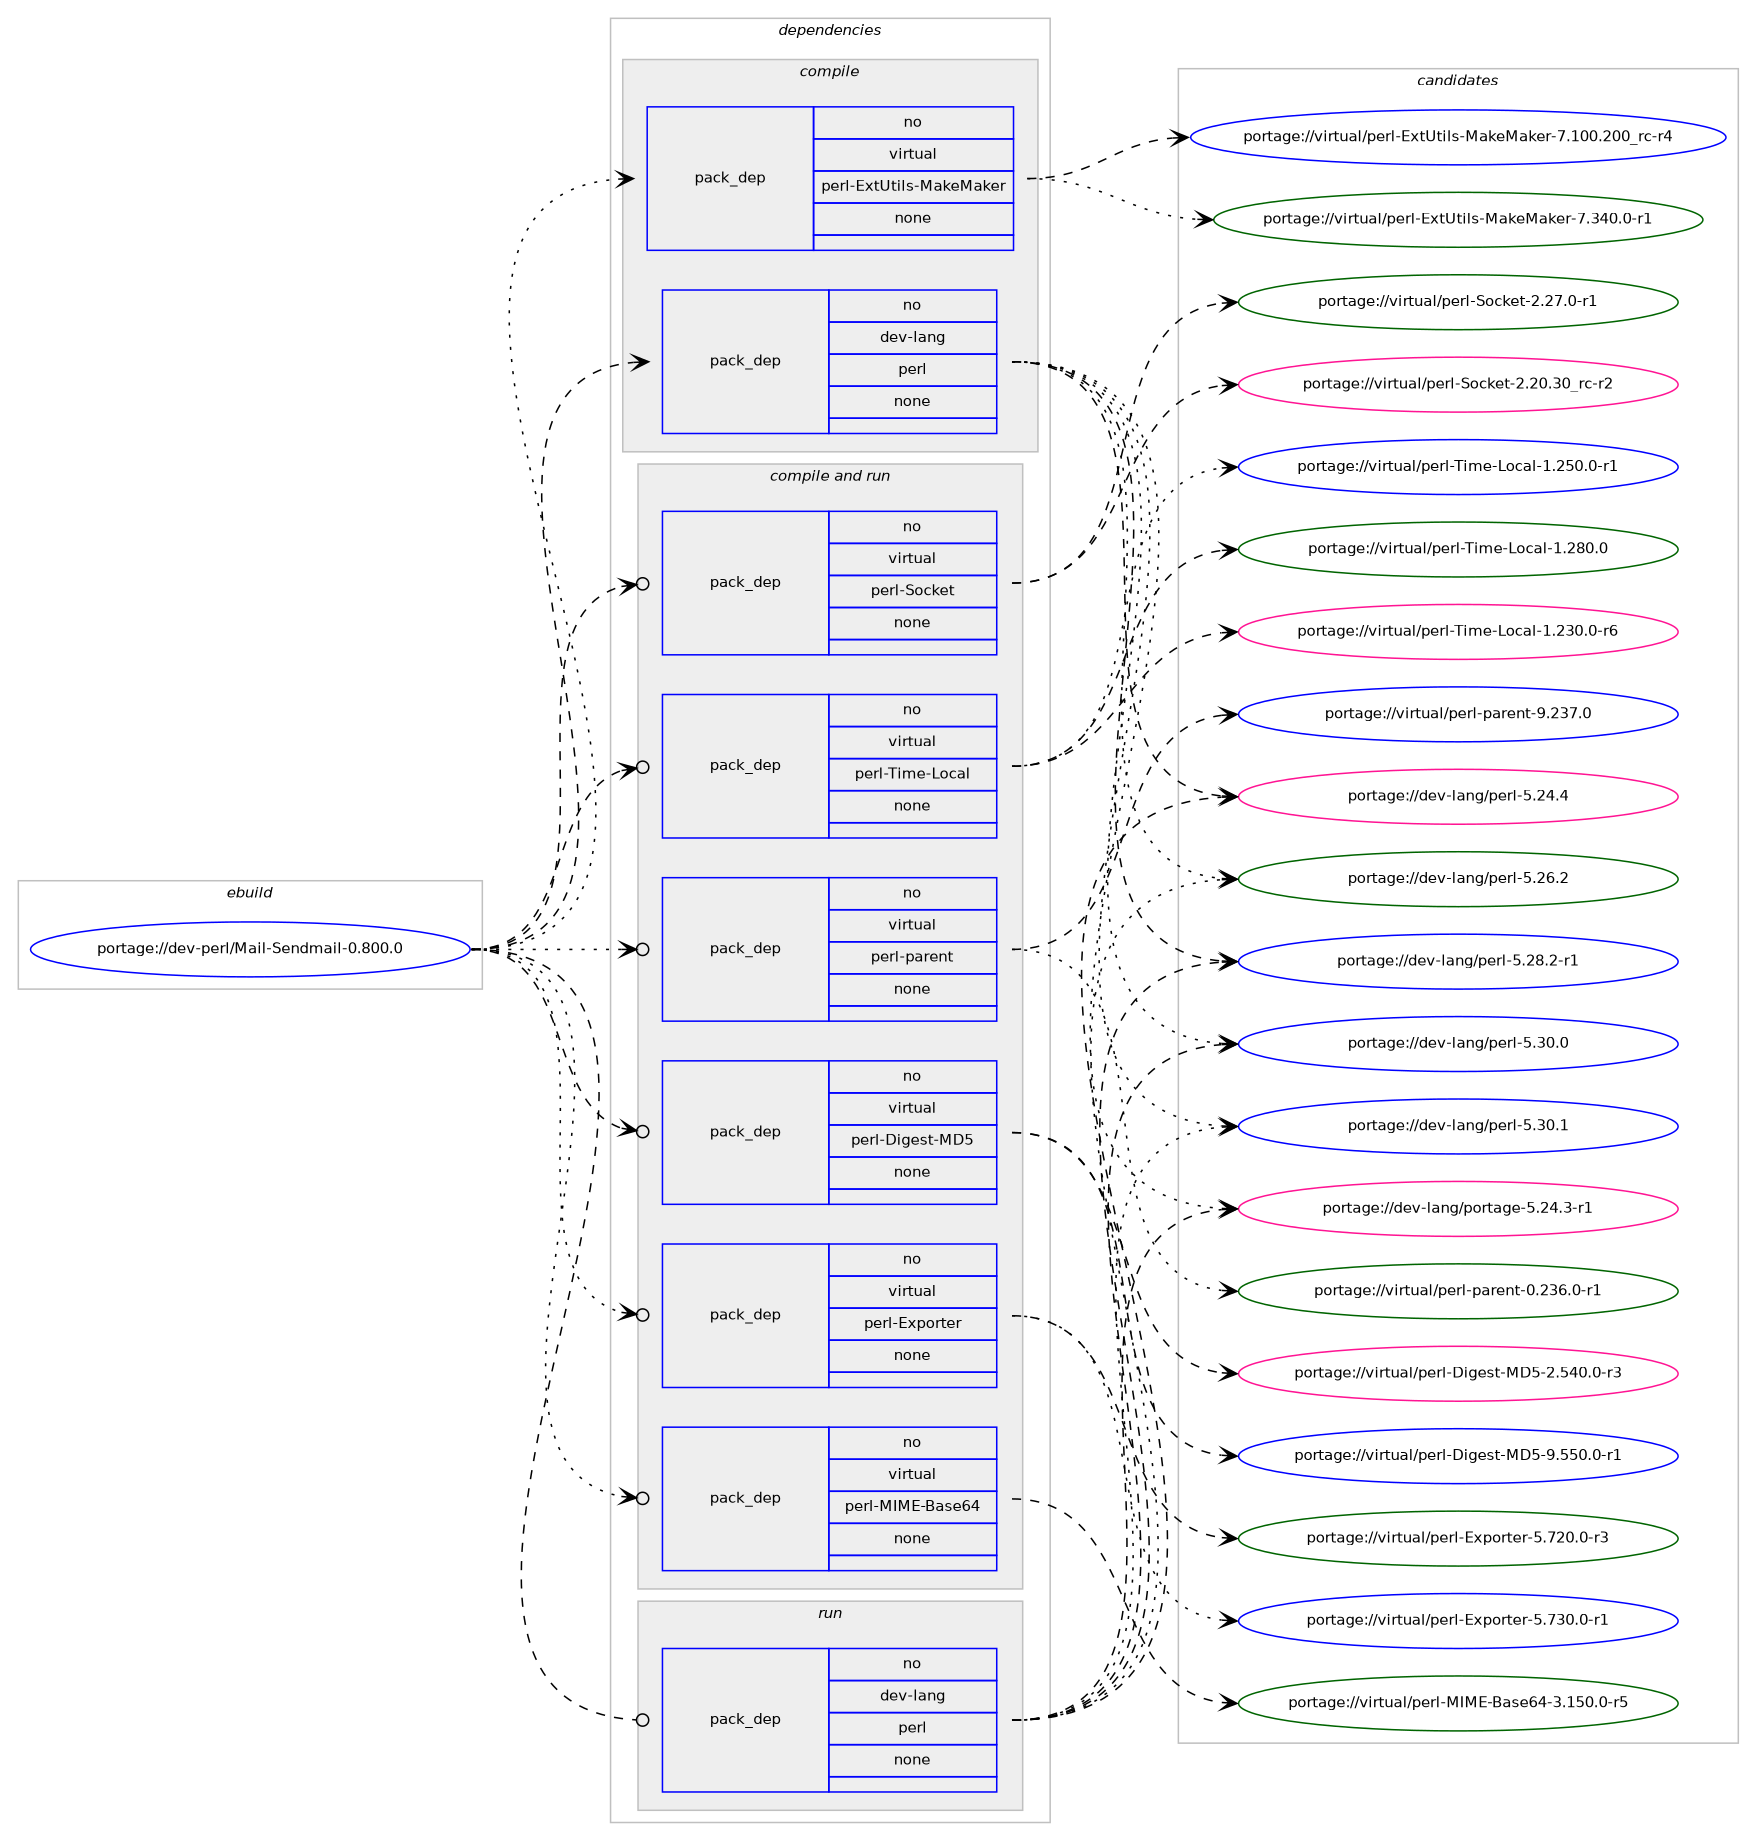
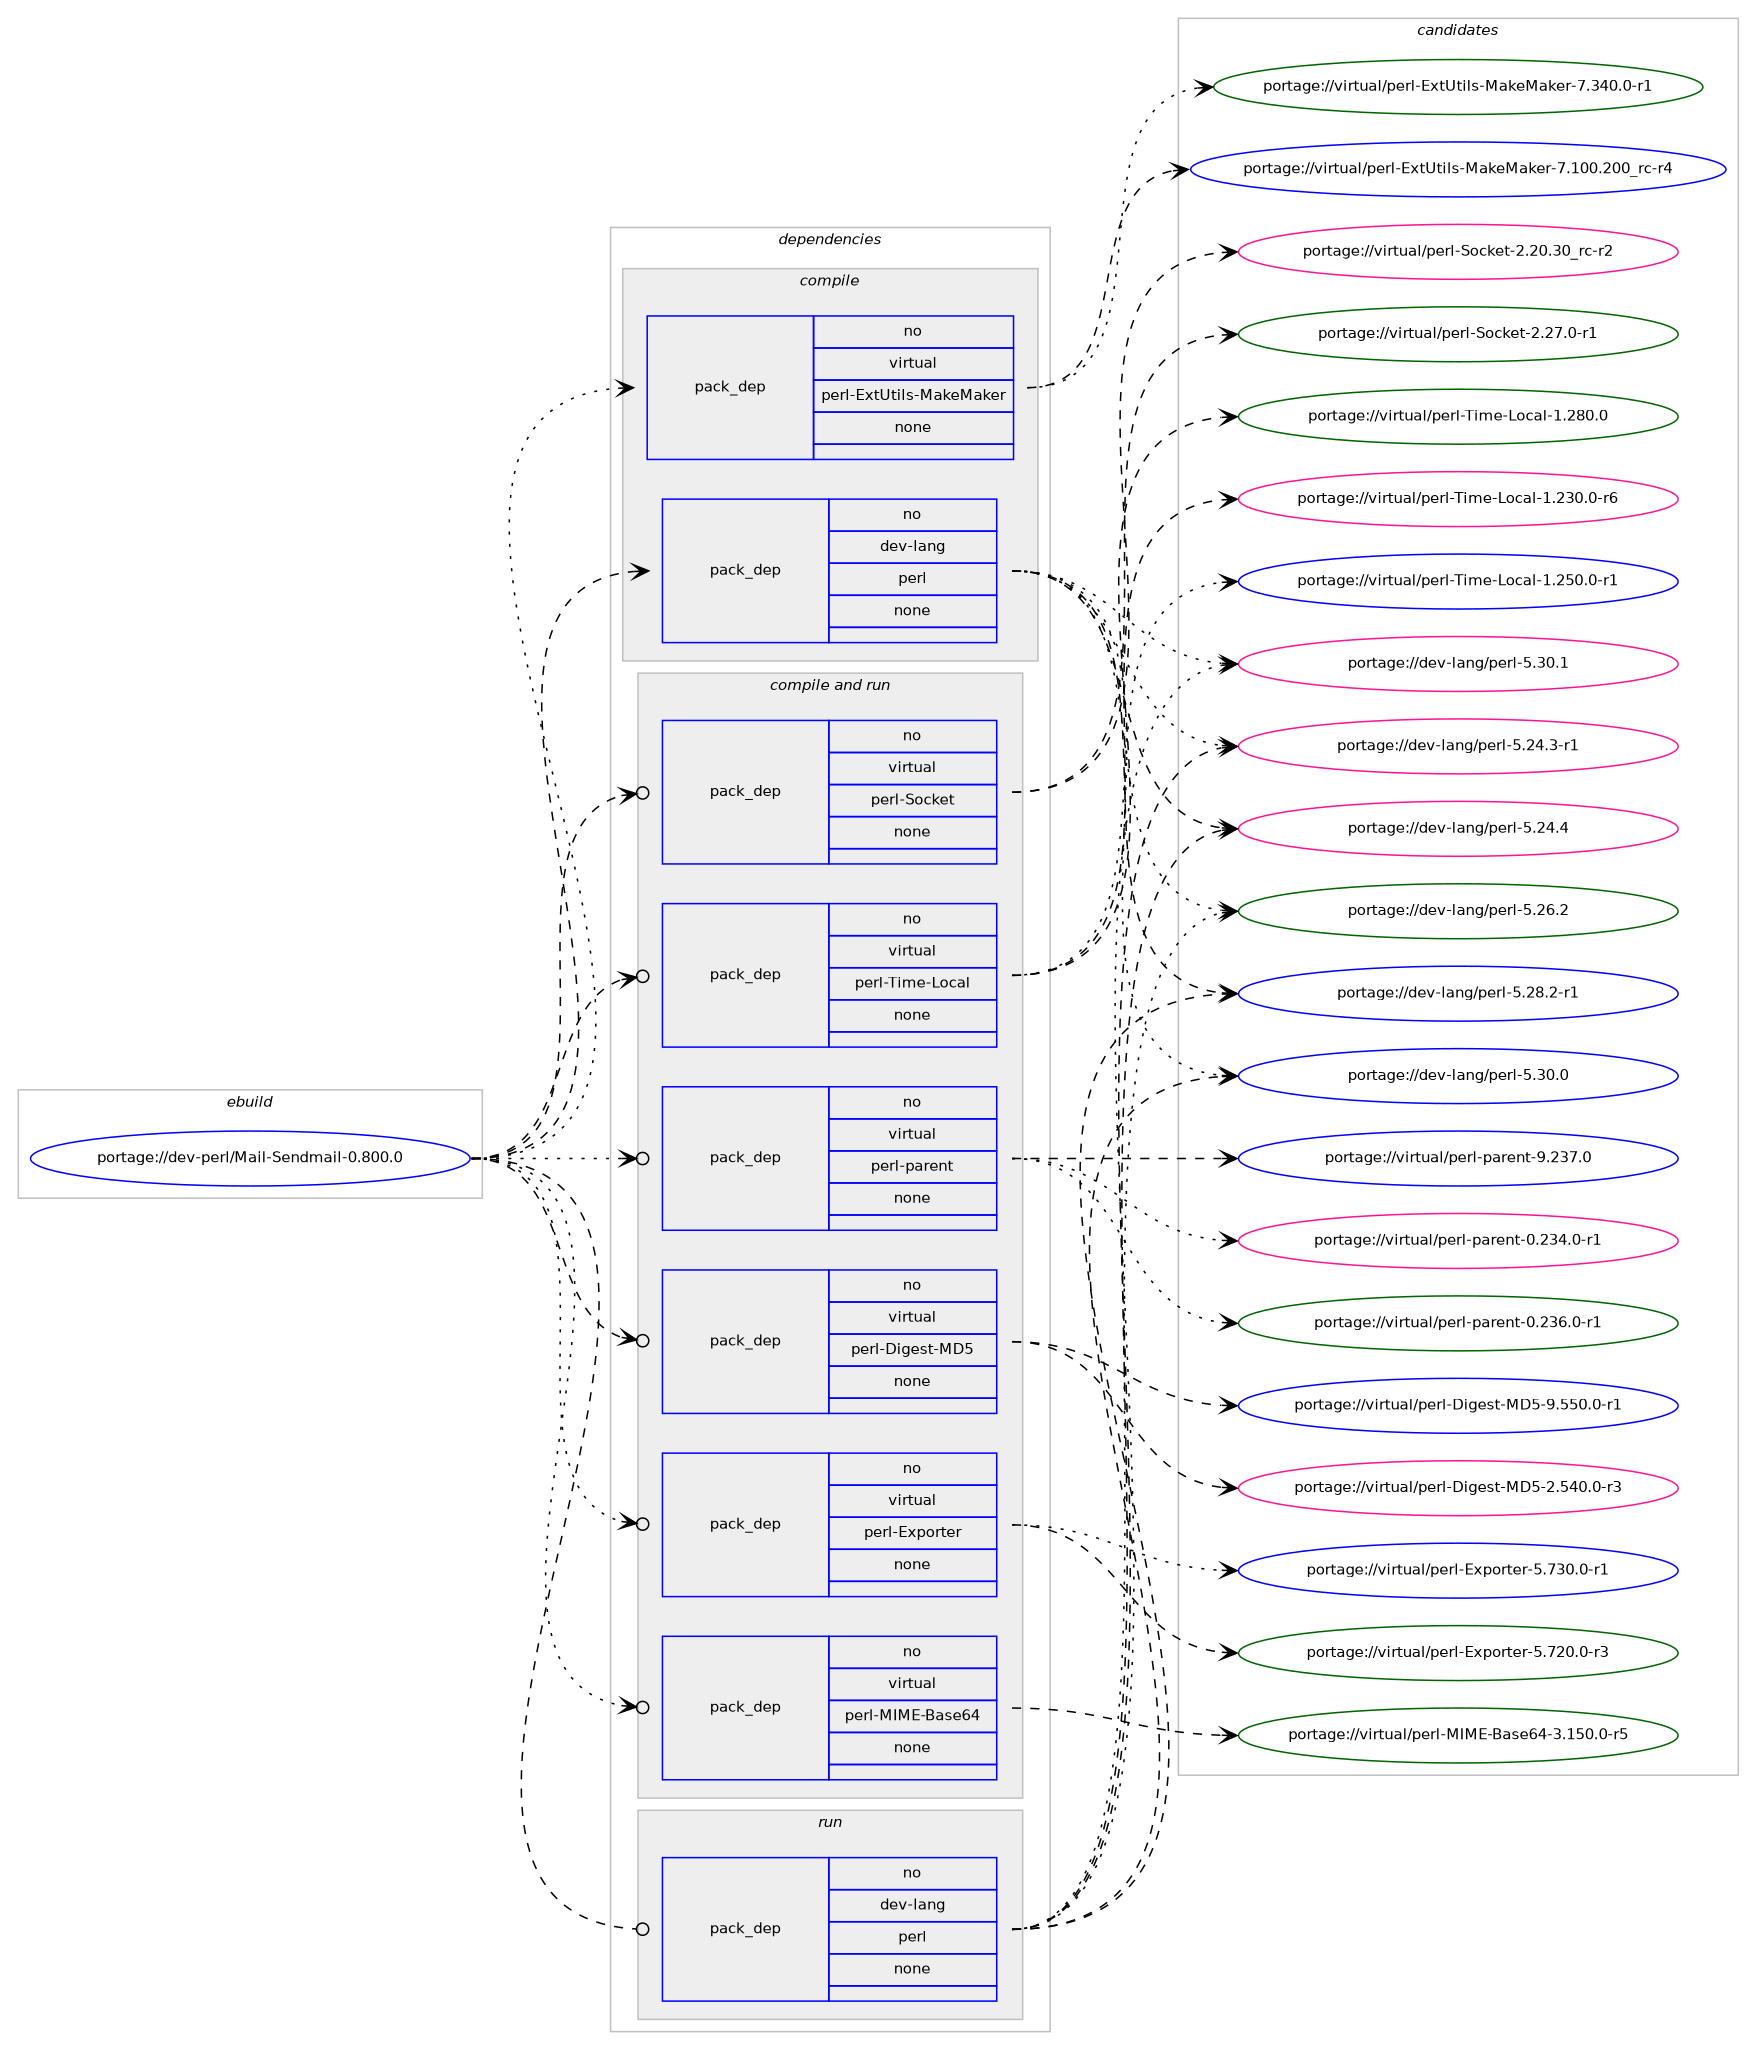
node "portage://dev-lang/perl-5.30.1": color blue -> deeppink
node "portage://dev-lang/portage-5.24.3-r1": label "portage://dev-lang/portage-5.24.3-r1" -> "portage://dev-lang/perl-5.24.3-r1"
node "portage://virtual/perl-parent-0.234.0-r1": added
